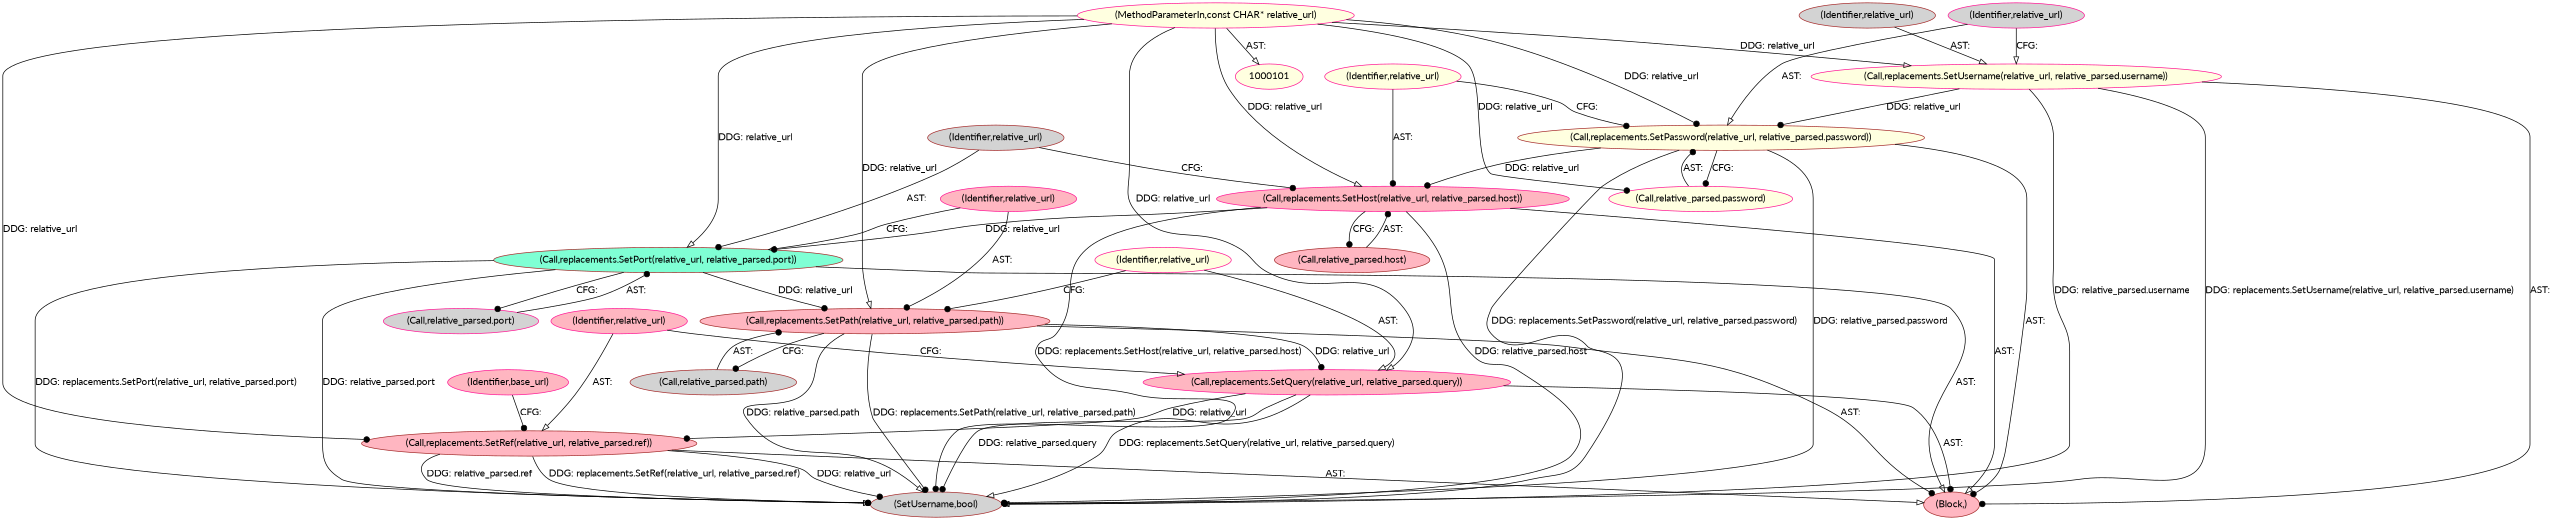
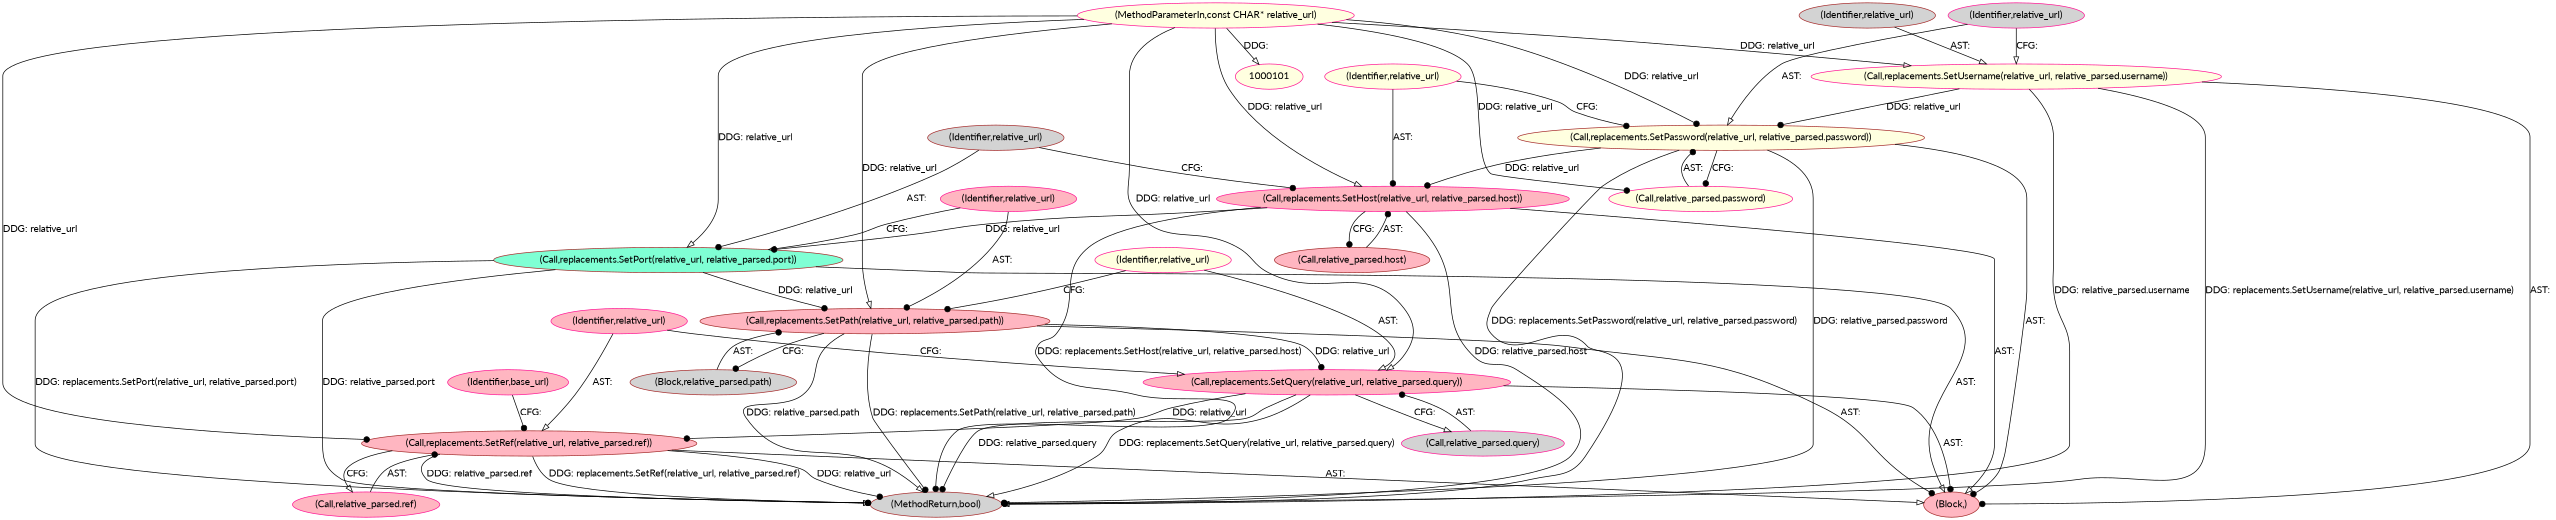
edge "(MethodParameterIn,const CHAR* relative_url)" -> "1000101": label "AST: " -> "DDG: "
node "(Call,relative_parsed.port)": removed
node "(Call,relative_parsed.path)": label "(Call,relative_parsed.path)" -> "(Block,relative_parsed.path)"
node "(Call,relative_parsed.query)": added
node "(Call,relative_parsed.ref)": added
node "(SetUsername,bool)": label "(SetUsername,bool)" -> "(MethodReturn,bool)"
